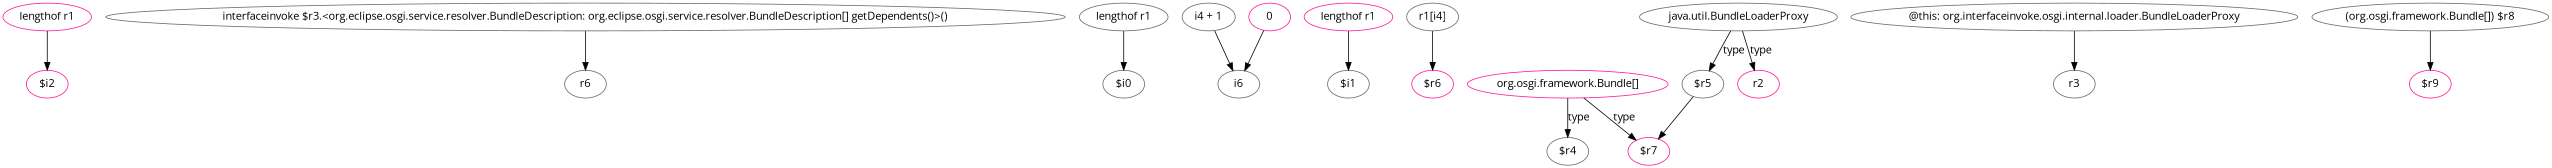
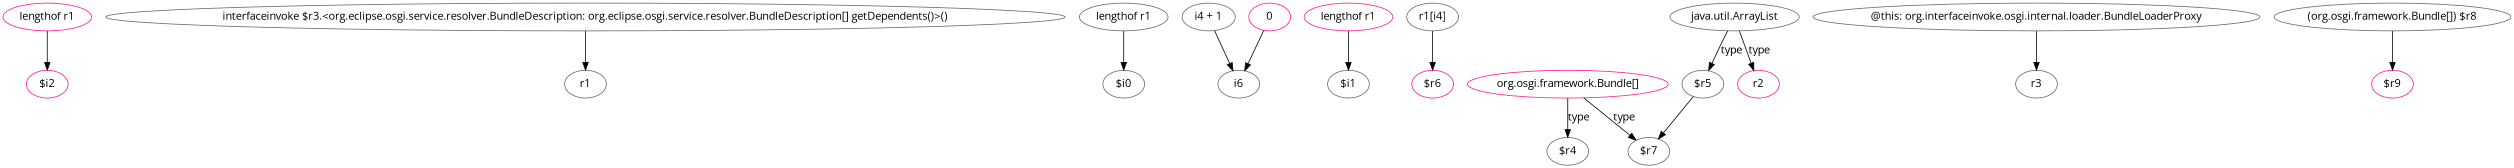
node "java.util.BundleLoaderProxy": label "java.util.BundleLoaderProxy" -> "java.util.ArrayList"
node "r6": label "r6" -> "r1"
node "$r7": color deeppink -> gray40
